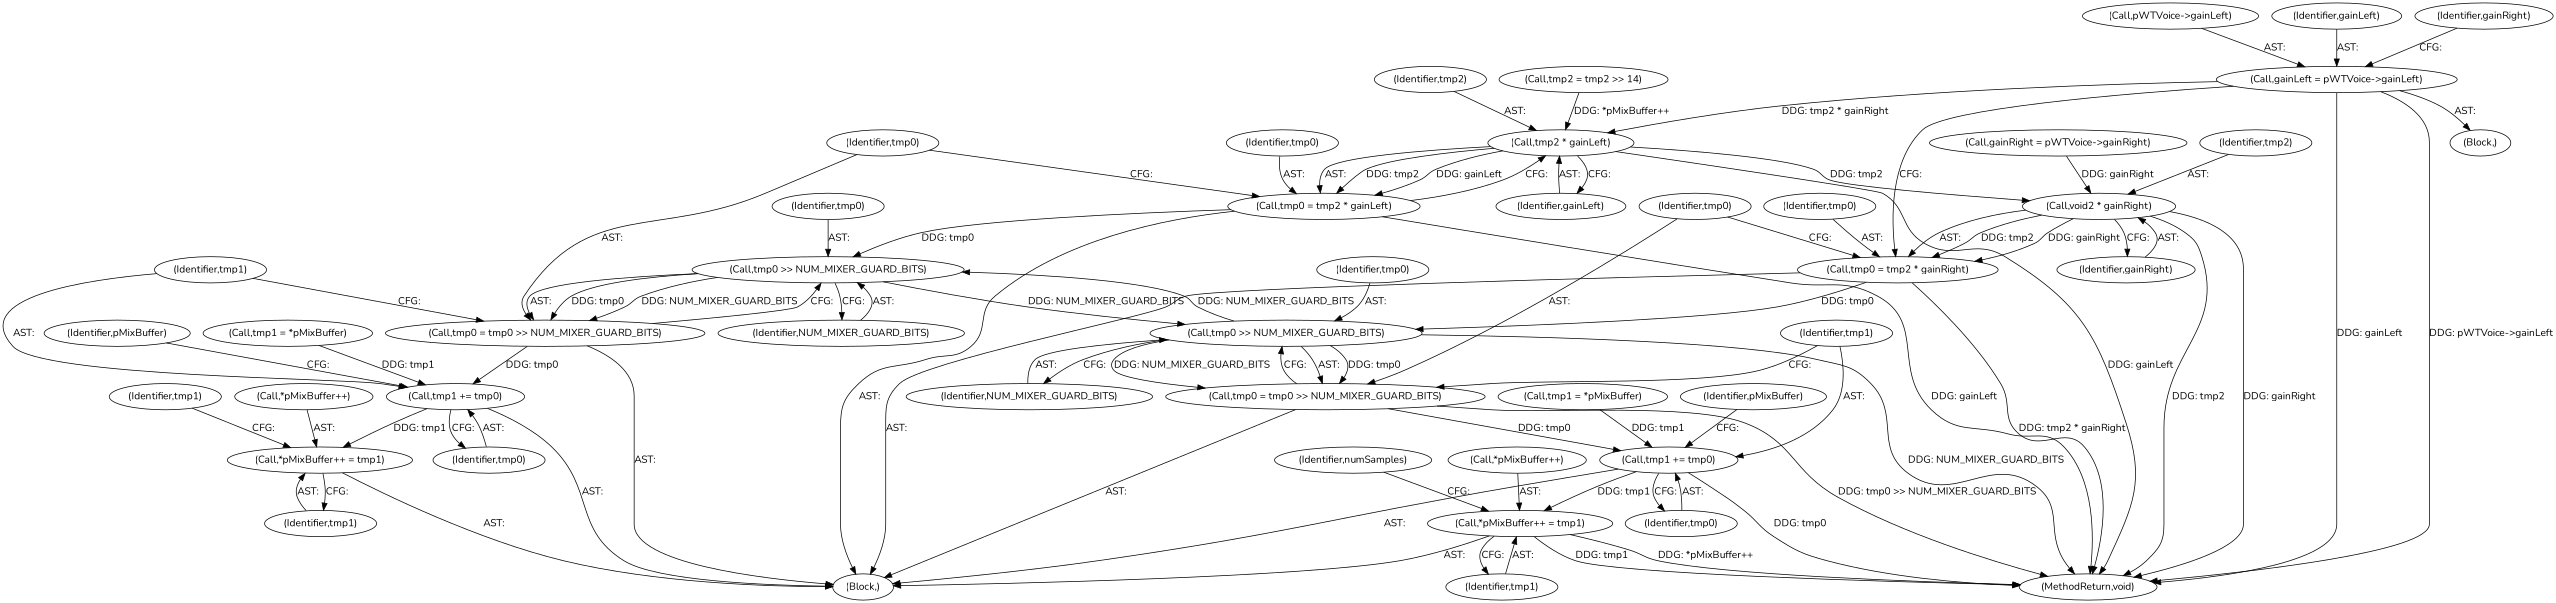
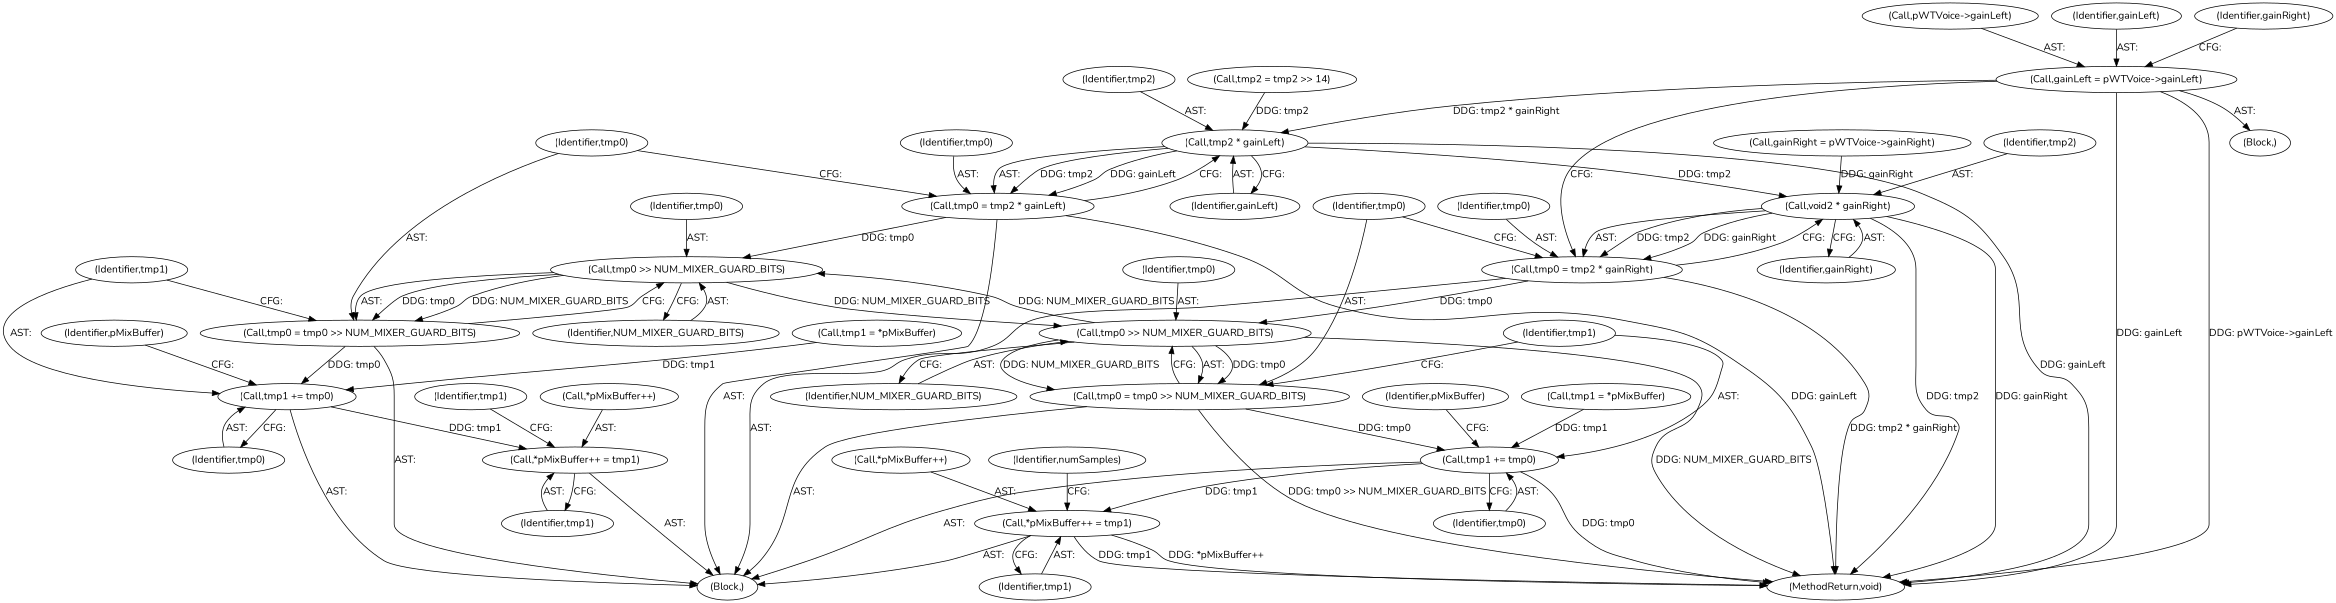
edge "(Call,tmp2 = tmp2 >> 14)" -> "(Call,tmp2 * gainLeft)": label "DDG: *pMixBuffer++" -> "DDG: tmp2"
edge "(Call,tmp0 = tmp2 * gainRight)" -> "(Call,void2 * gainRight)": added, label "CFG:"
